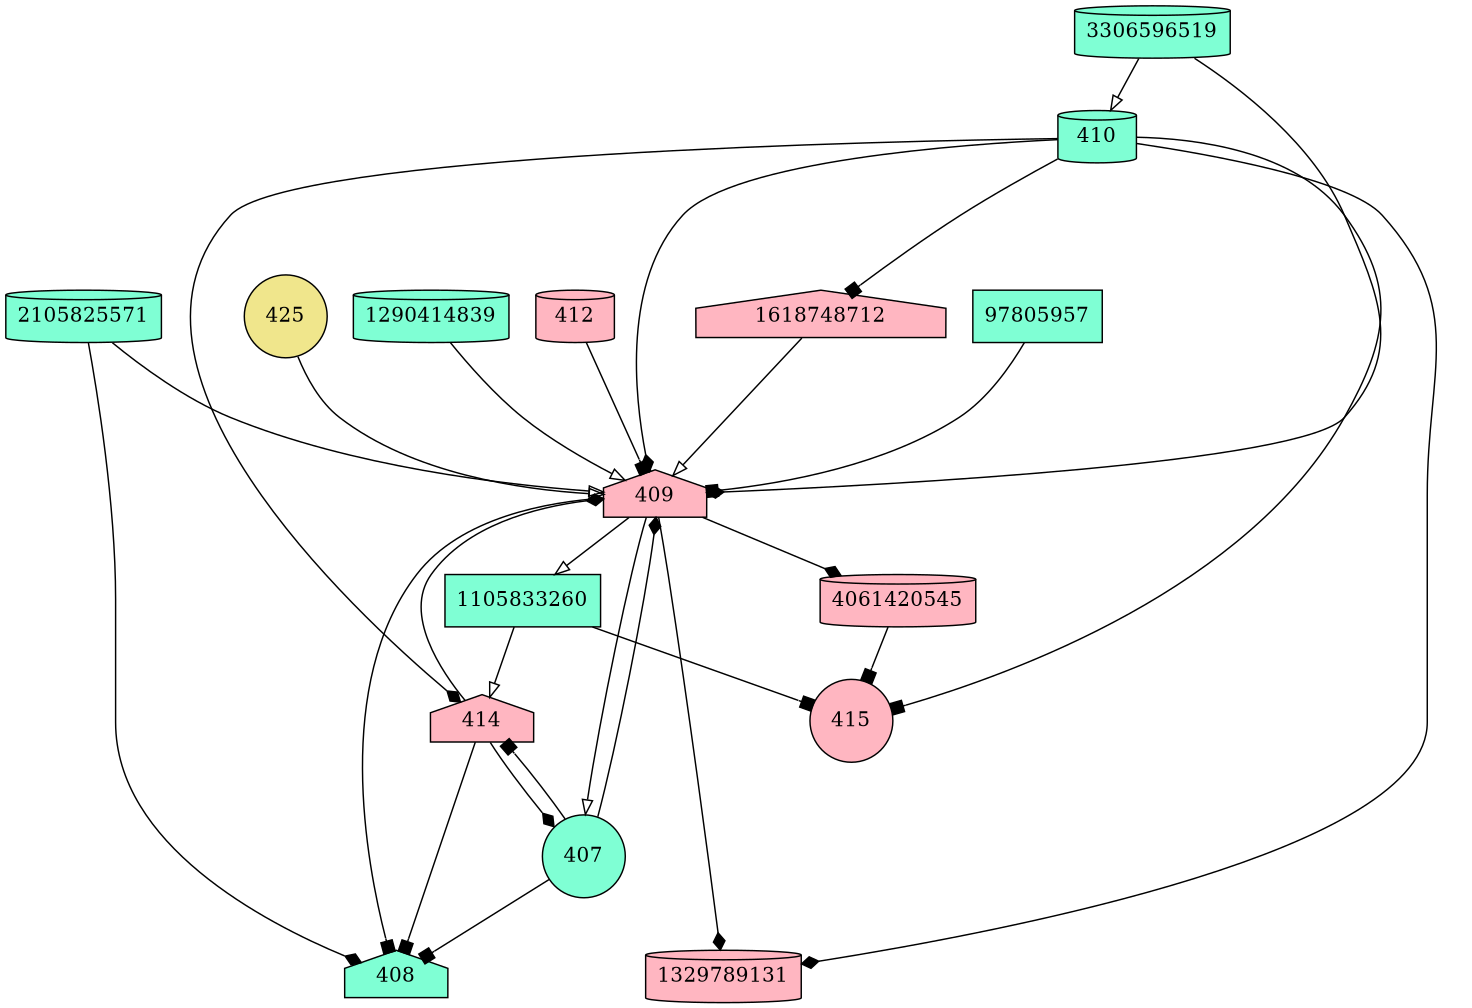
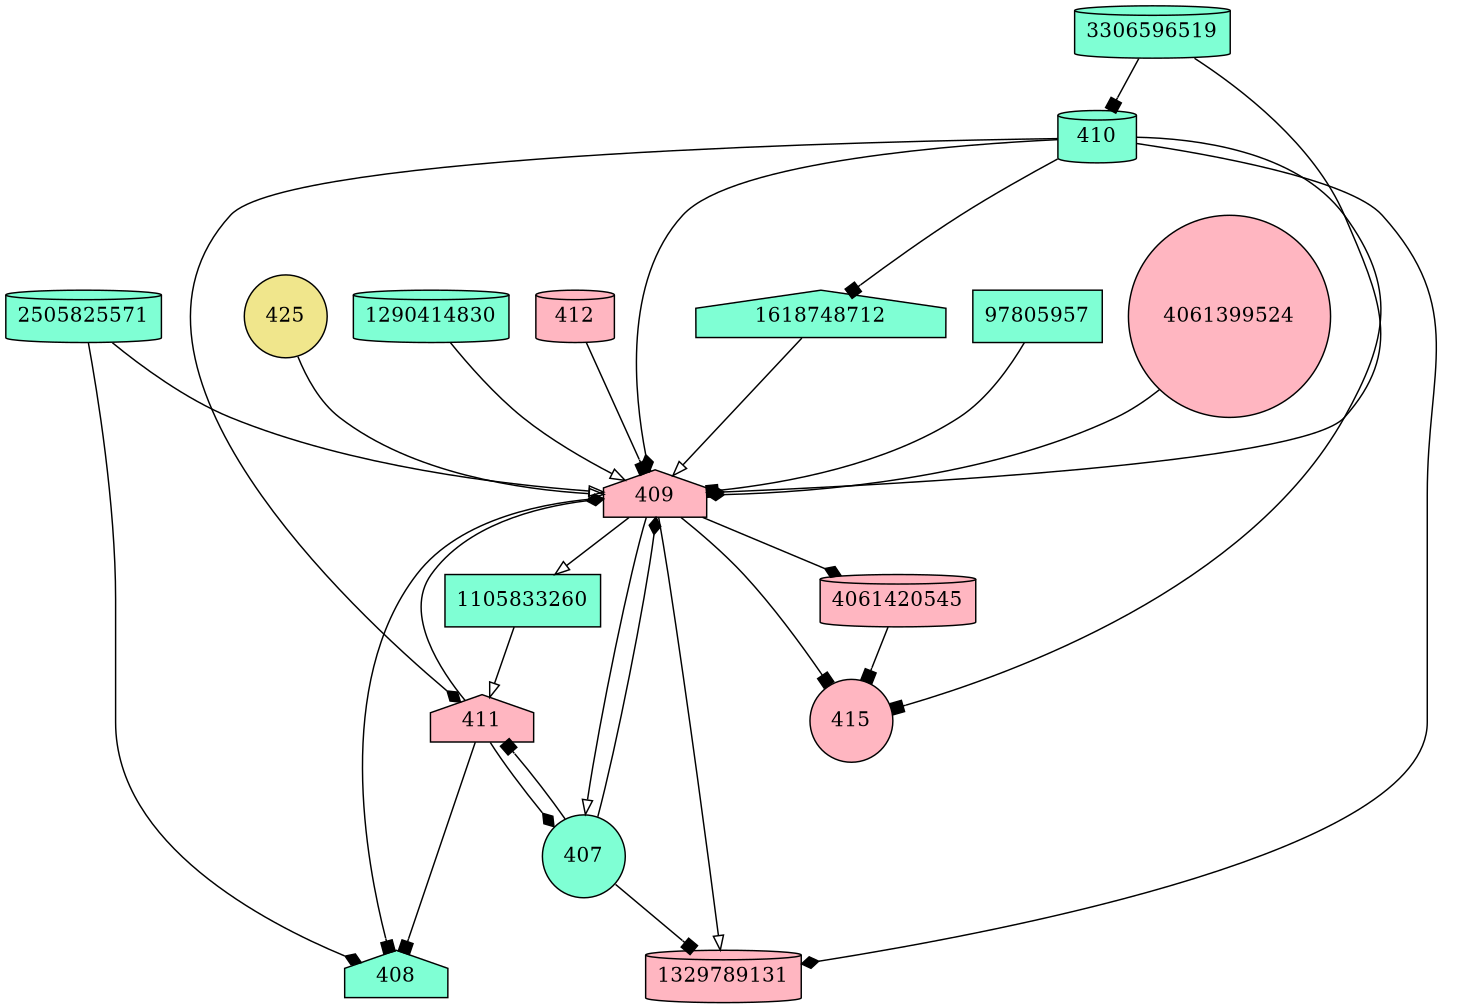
edge "3306596519" -> "410": arrowhead onormal -> box
node "2105825571": label "2105825571" -> "2505825571"
node "1290414839": label "1290414839" -> "1290414830"
node "1618748712": fillcolor lightpink -> aquamarine
node "4061399524": added
edge "1105833260" -> "415": now "409" -> "415"
node "414": label "414" -> "411"
edge "409" -> "1329789131": arrowhead diamond -> onormal
edge "407" -> "408": now "407" -> "1329789131"
